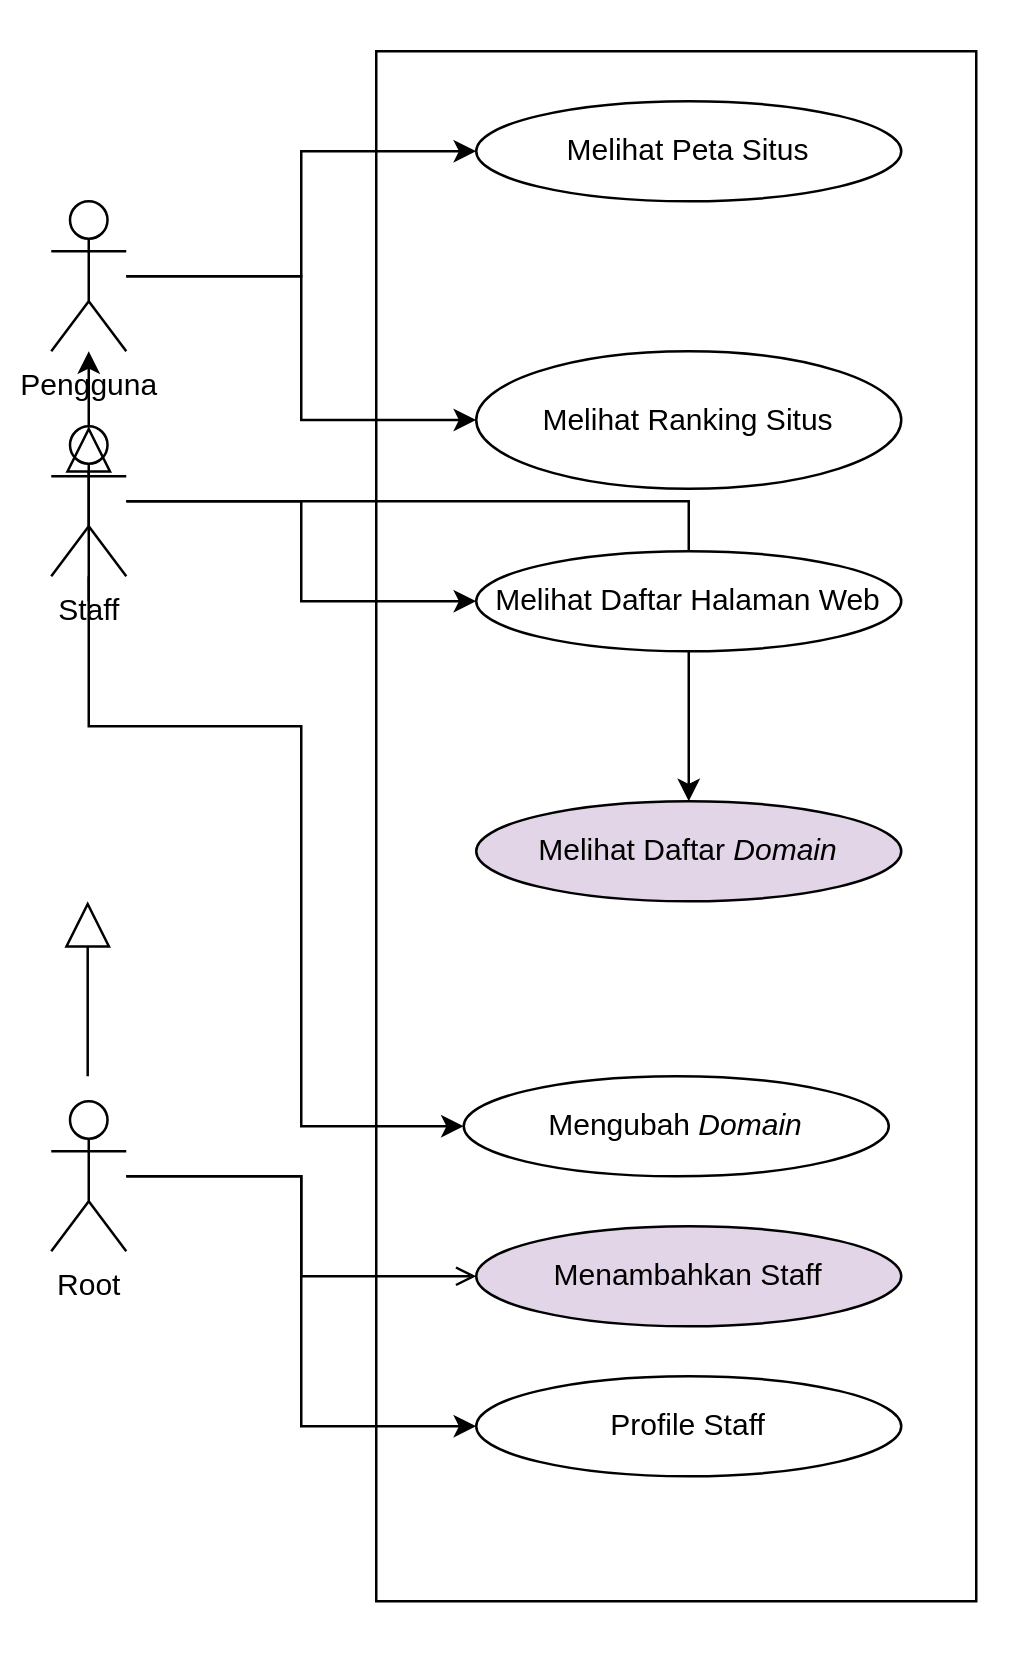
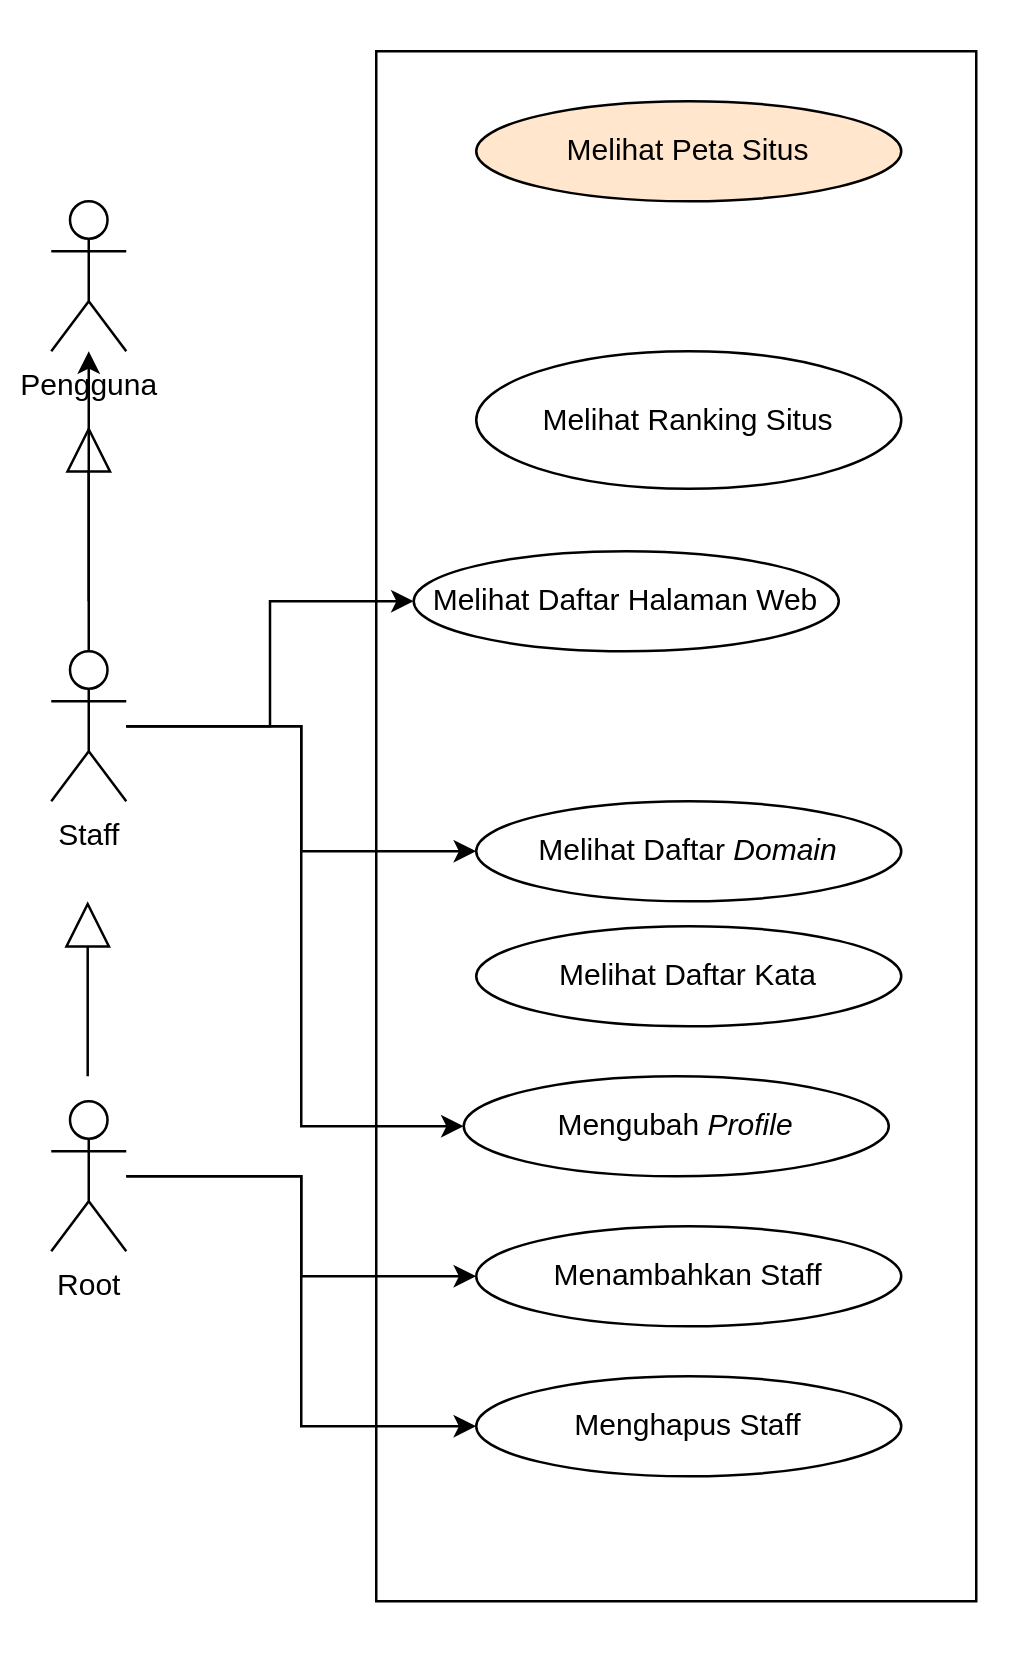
edge "Pengguna" -> "Melihat Peta Situs": removed
node "Melihat Peta Situs": fillcolor #ffffff -> #ffe6cc
edge "Pengguna" -> "Melihat Ranking Situs": removed
node "Staff": moved (89, 501) -> (89, 726)
node "Melihat Daftar Halaman Web": moved (689, 601) -> (626, 601)
node "Melihat Daftar Domain": fillcolor #e1d5e7 -> #ffffff
node "Melihat Daftar Kata": added
node "Mengubah Domain": label "Mengubah Domain" -> "Mengubah Profile"
edge "Root" -> "Menambahkan Staff": arrowhead open -> classic
node "Menambahkan Staff": fillcolor #e1d5e7 -> #ffffff
node "Profile Staff": label "Profile Staff" -> "Menghapus Staff"
